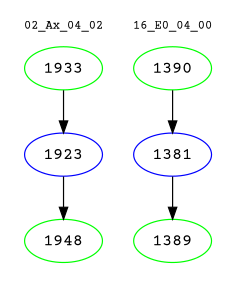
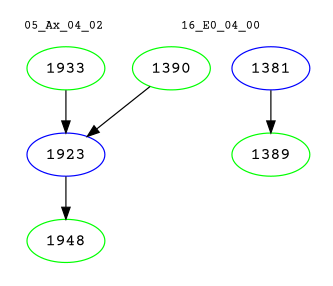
cluster "02_Ax_04_02": label "02_Ax_04_02" -> "05_Ax_04_02"
edge "1390" -> "1381": now "1390" -> "1923"
